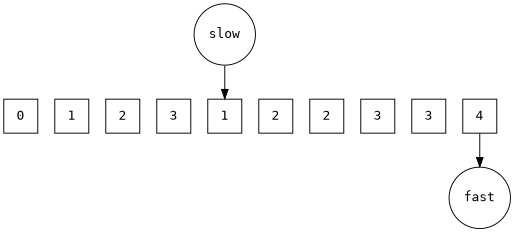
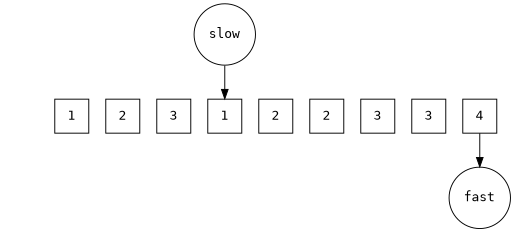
node "0": removed
